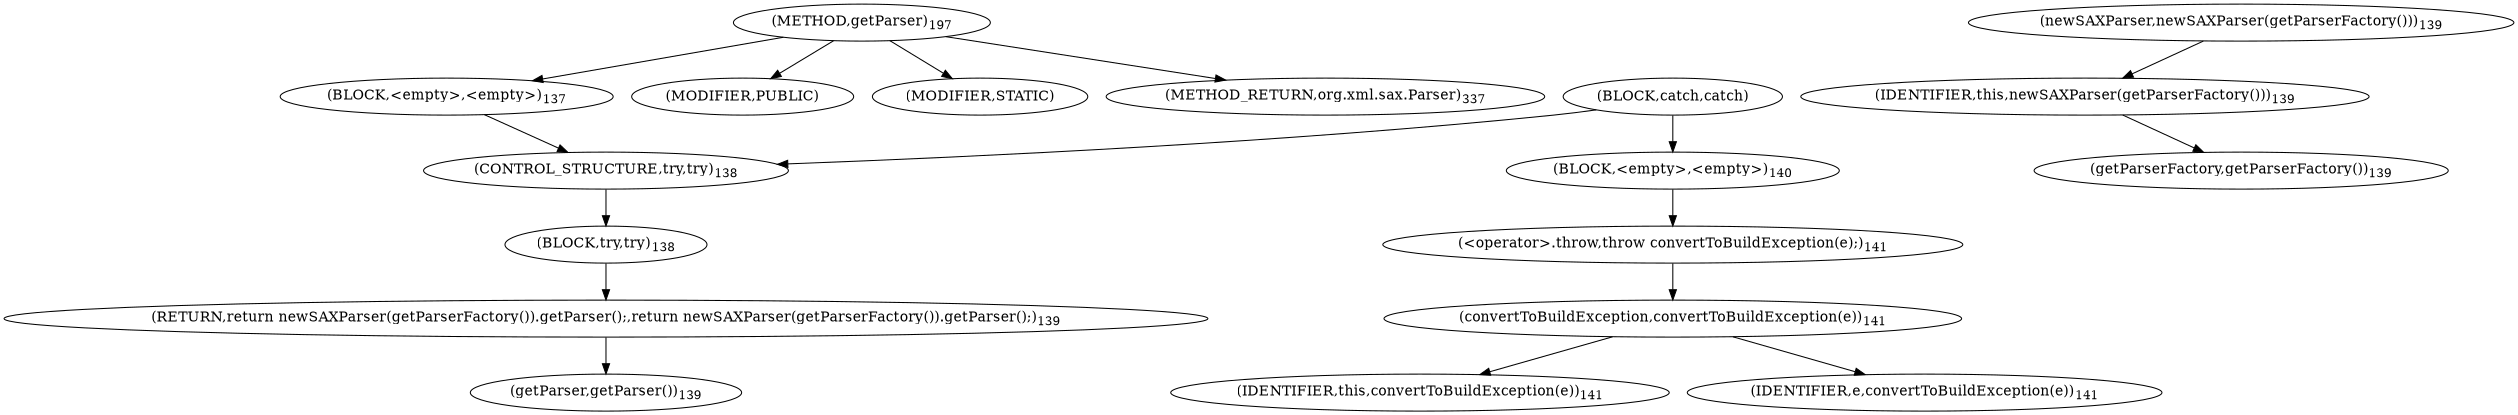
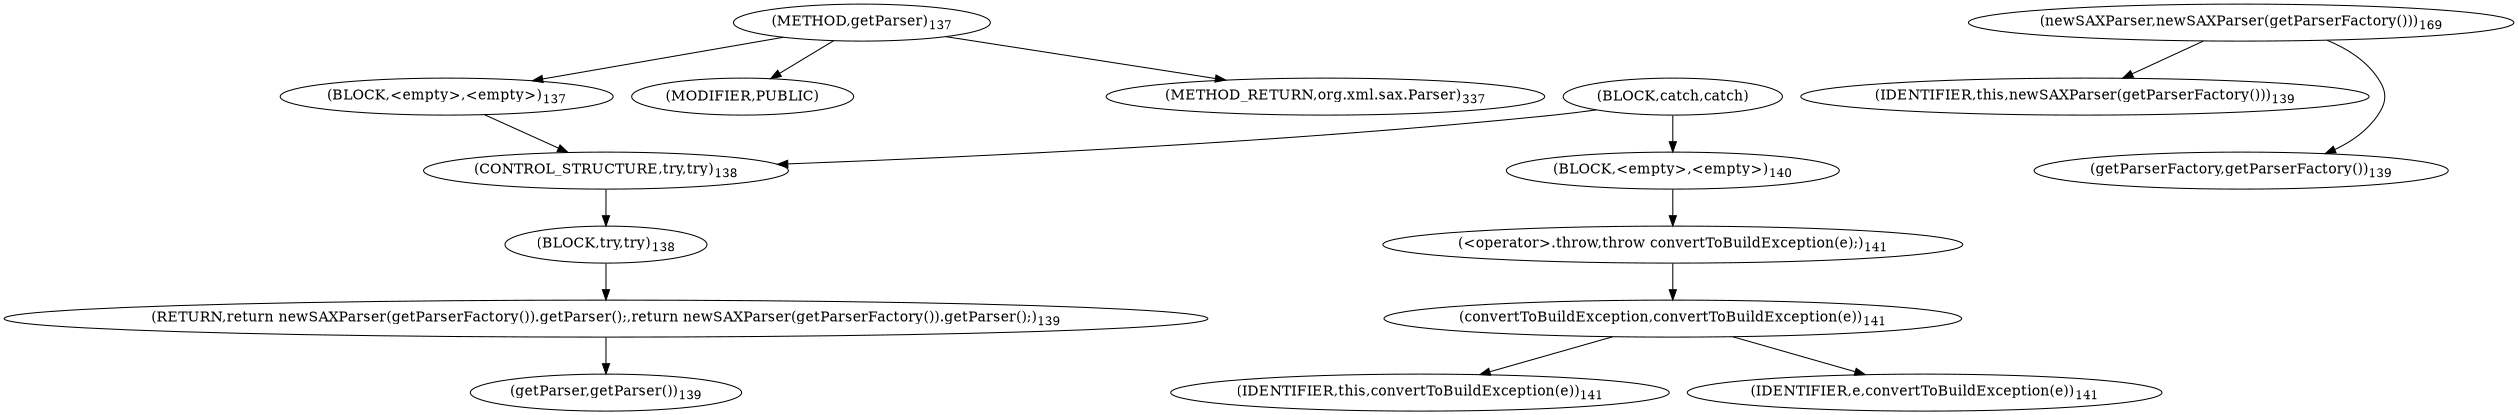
node "(METHOD,getParser)": text "197" -> "137"
node "(newSAXParser,newSAXParser(getParserFactory()))": text "139" -> "169"
node "(MODIFIER,STATIC)": removed
edge "(IDENTIFIER,this,newSAXParser(getParserFactory()))" -> "(getParserFactory,getParserFactory())": now "(newSAXParser,newSAXParser(getParserFactory()))" -> "(getParserFactory,getParserFactory())"
